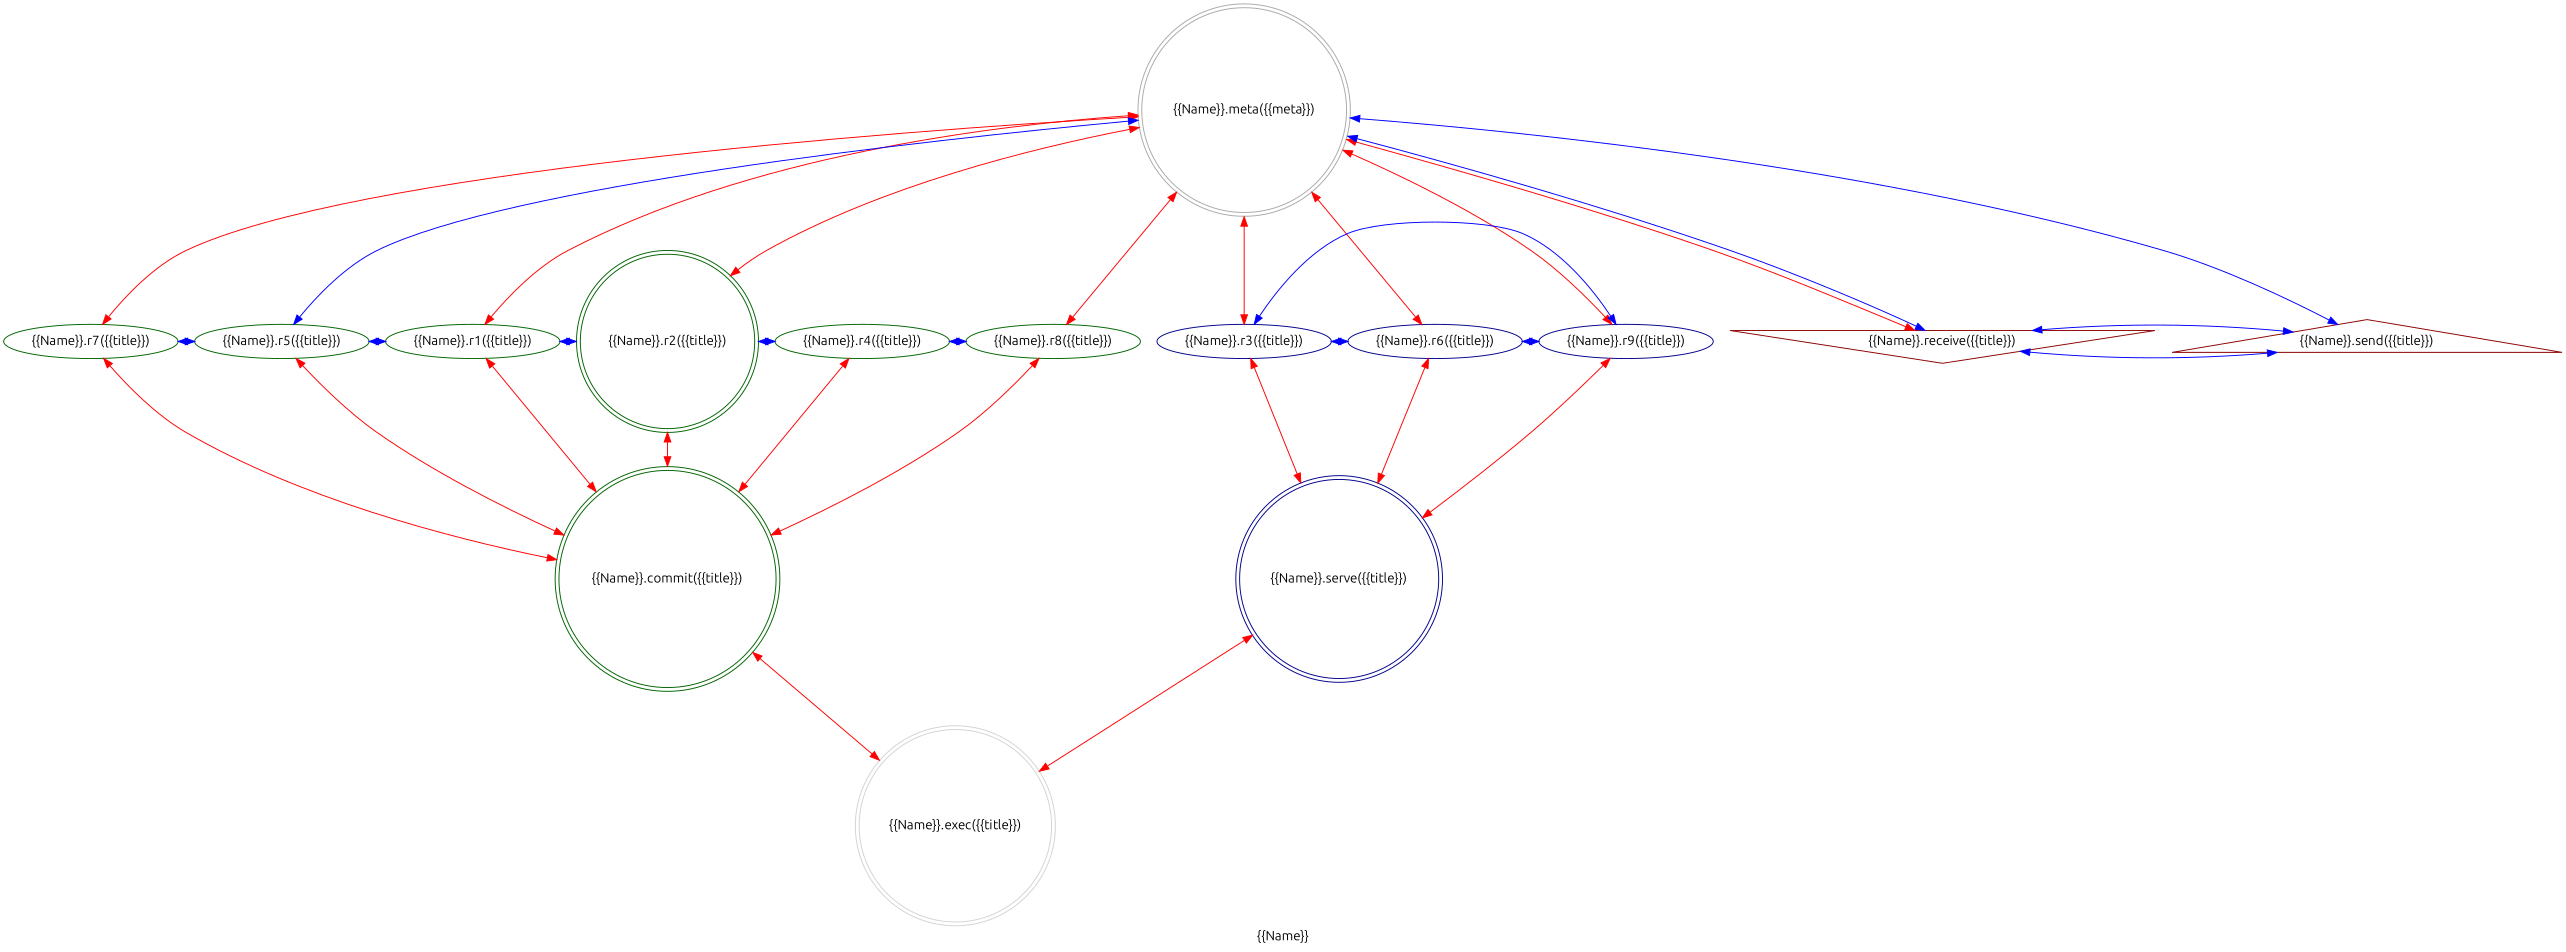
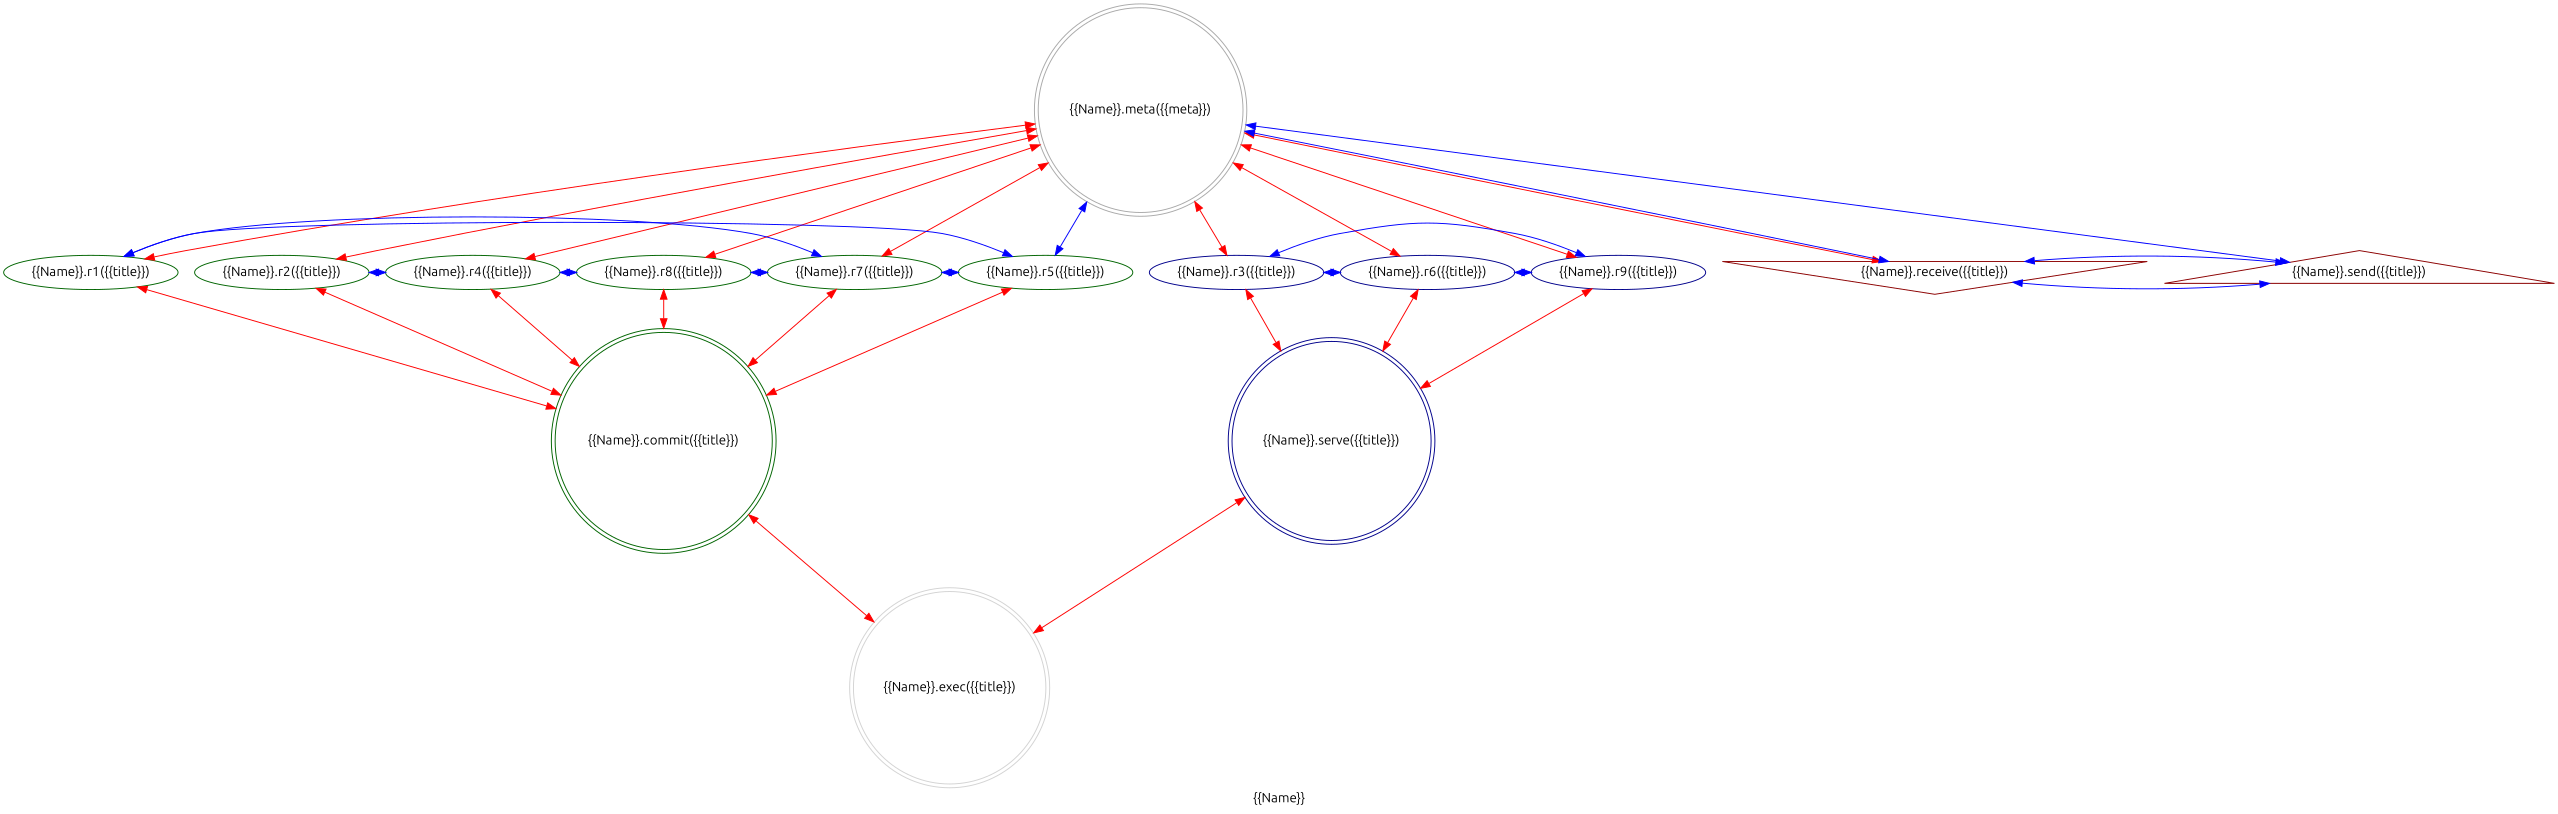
edge "{{Name}}.meta({{meta}})" -- "{{Name}}.r4({{title}})": added
edge "{{Name}}.r8({{title}})" -- "{{Name}}.r7({{title}})": added
edge "{{Name}}.r1({{title}})" -- "{{Name}}.r2({{title}})": now "{{Name}}.r1({{title}})" -- "{{Name}}.r7({{title}})"
node "{{Name}}.r2({{title}})": shape doublecircle -> ellipse
